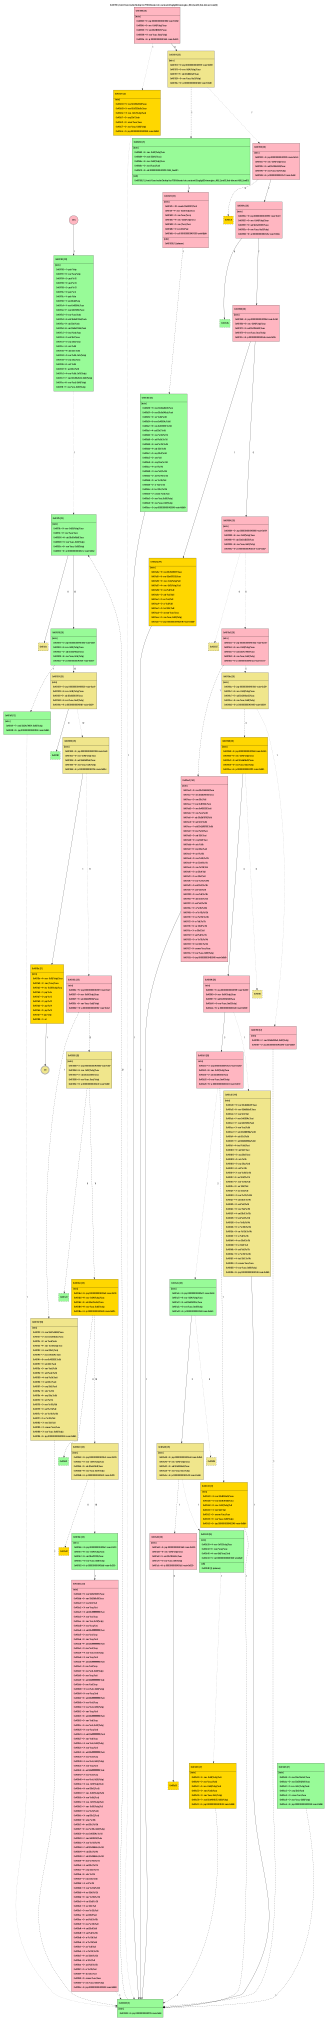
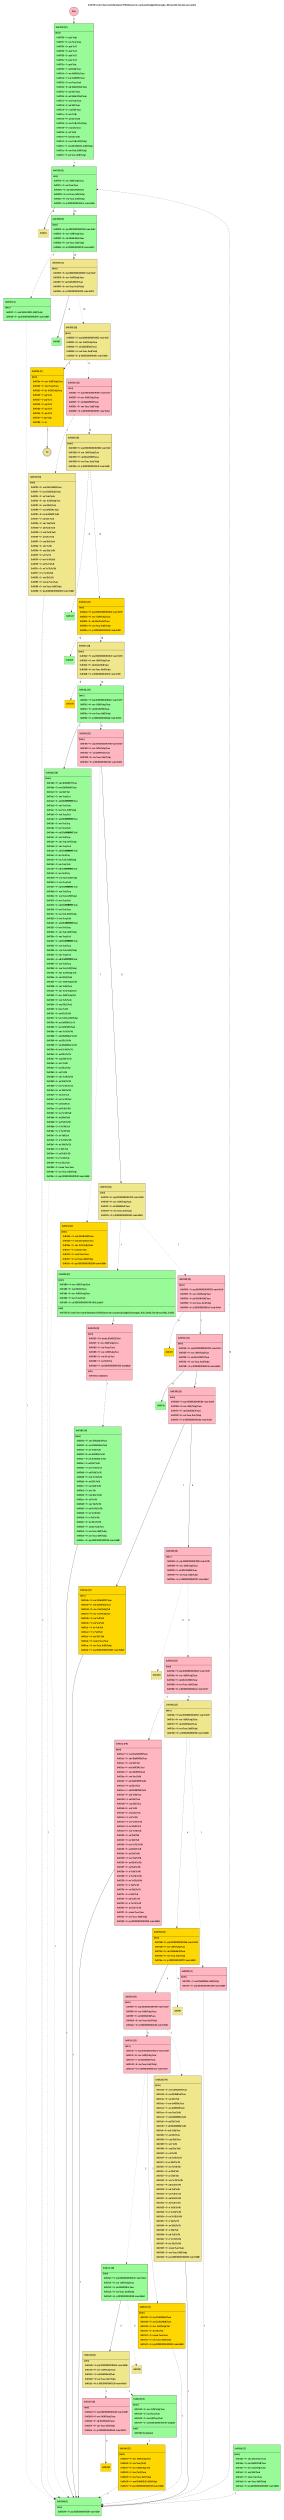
edge "0x4018dc [28]" -> "0x4018f8 [28]": added, label "9"
node "0x401ab6 [333]": fillcolor lightpink -> palegreen
